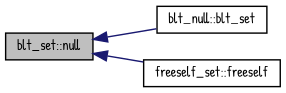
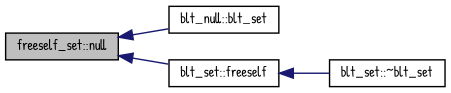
node "blt_set::null": label "blt_set::null" -> "freeself_set::null"
node "freeself_set::freeself": label "freeself_set::freeself" -> "blt_set::freeself"
node "blt_set::~blt_set": added
